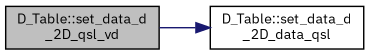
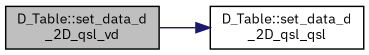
node "D_Table::set_data_d _2D_data_qsl": label "D_Table::set_data_d _2D_data_qsl" -> "D_Table::set_data_d _2D_qsl_qsl"
